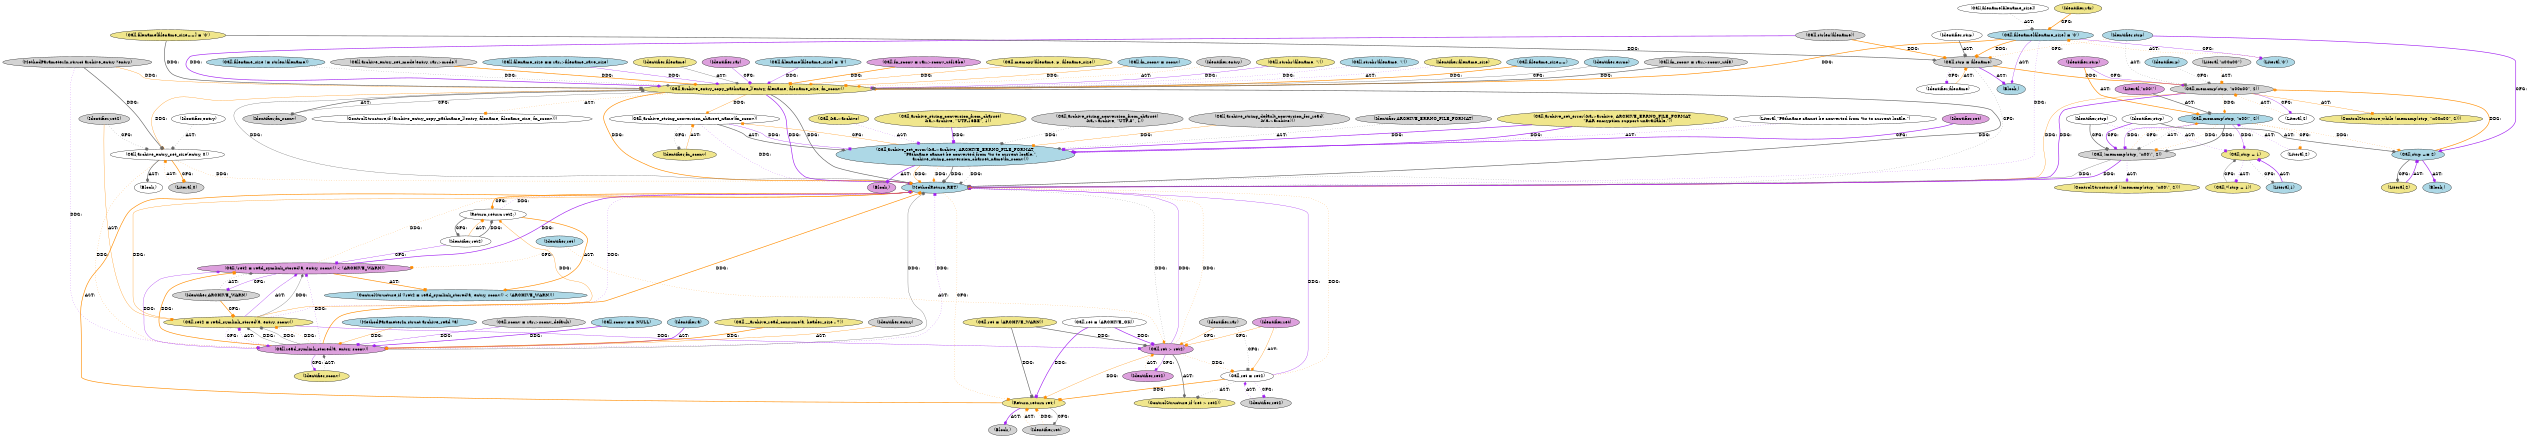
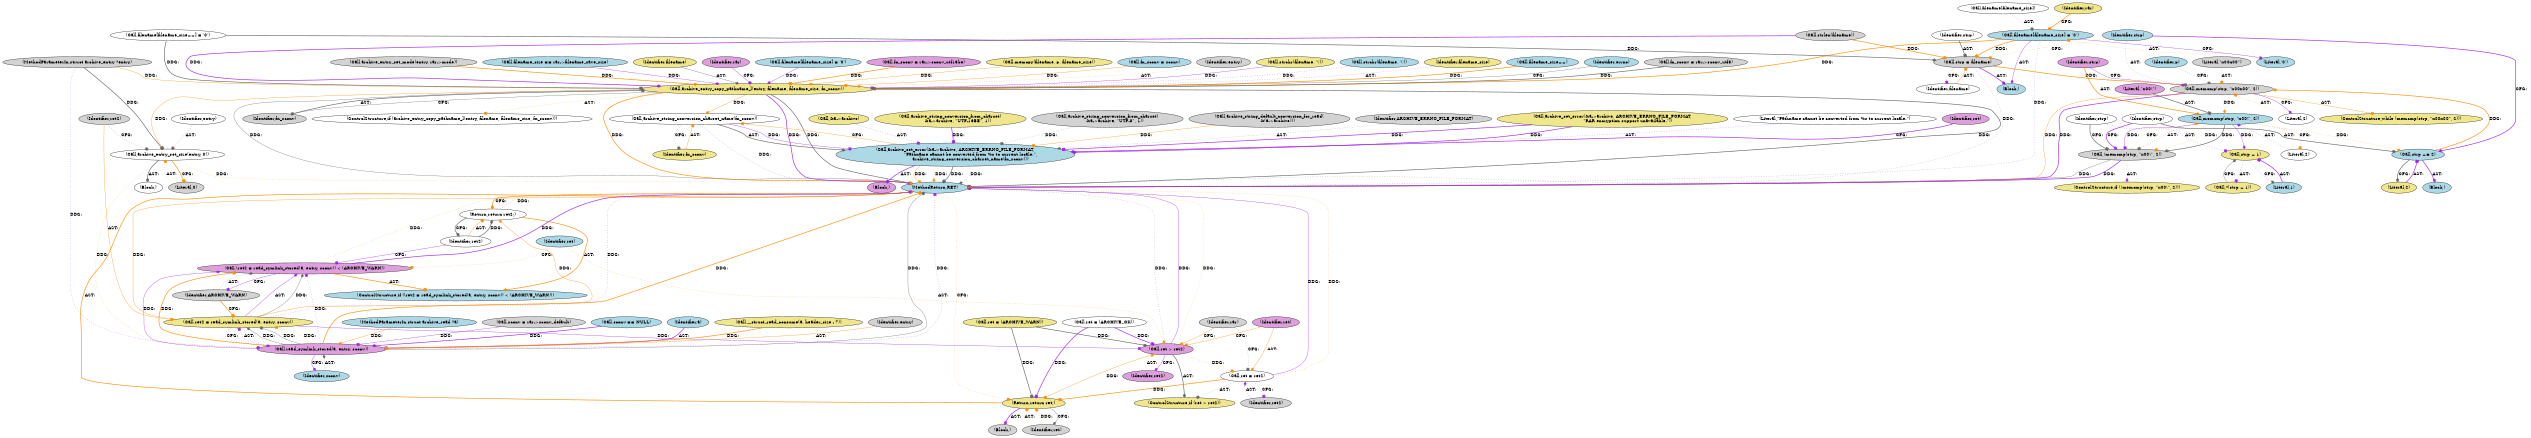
node "(Call,filename[filename_size++] = '0')": fillcolor khaki -> white
node "(Call,filename_size != strlen(filename))": removed
edge "(Call,strp = filename)" -> "(MethodReturn,RET)": label "CFG: " -> "DDG: "
node "(Call,__archive_read_consume(a, header_size - 7))": label "(Call,__archive_read_consume(a, header_size - 7))" -> "(Call,__struct_read_consume(a, header_size - 7))"
node "(Identifier,sconv)": fillcolor khaki -> lightblue
